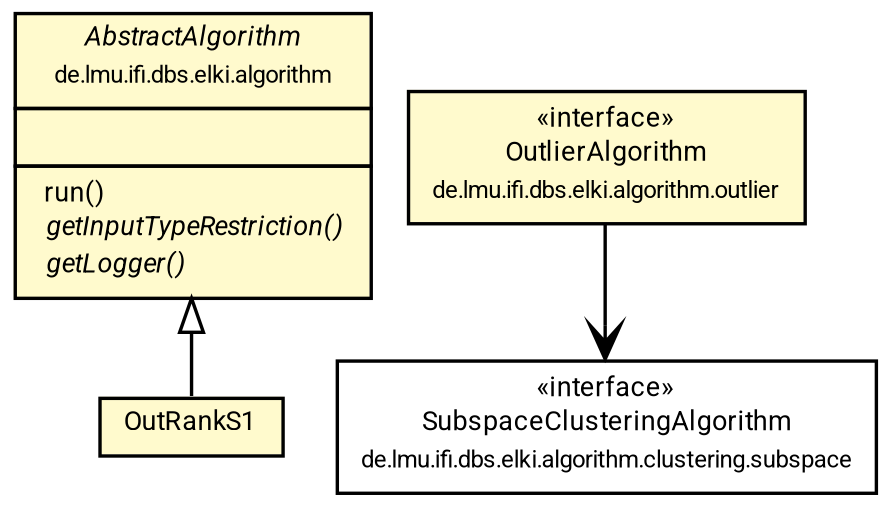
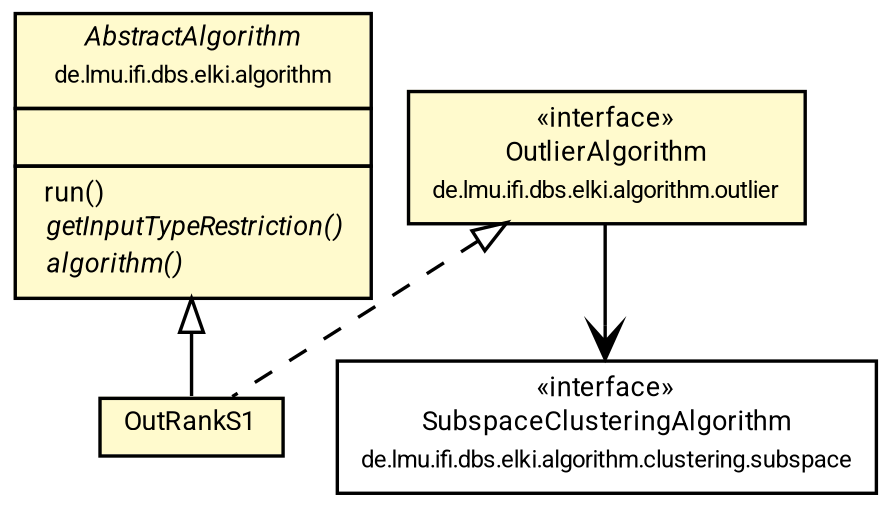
node "AbstractAlgorithm": text "getLogger()" -> "algorithm()"
edge "OutRankS1" -> "OutlierAlgorithm": added
